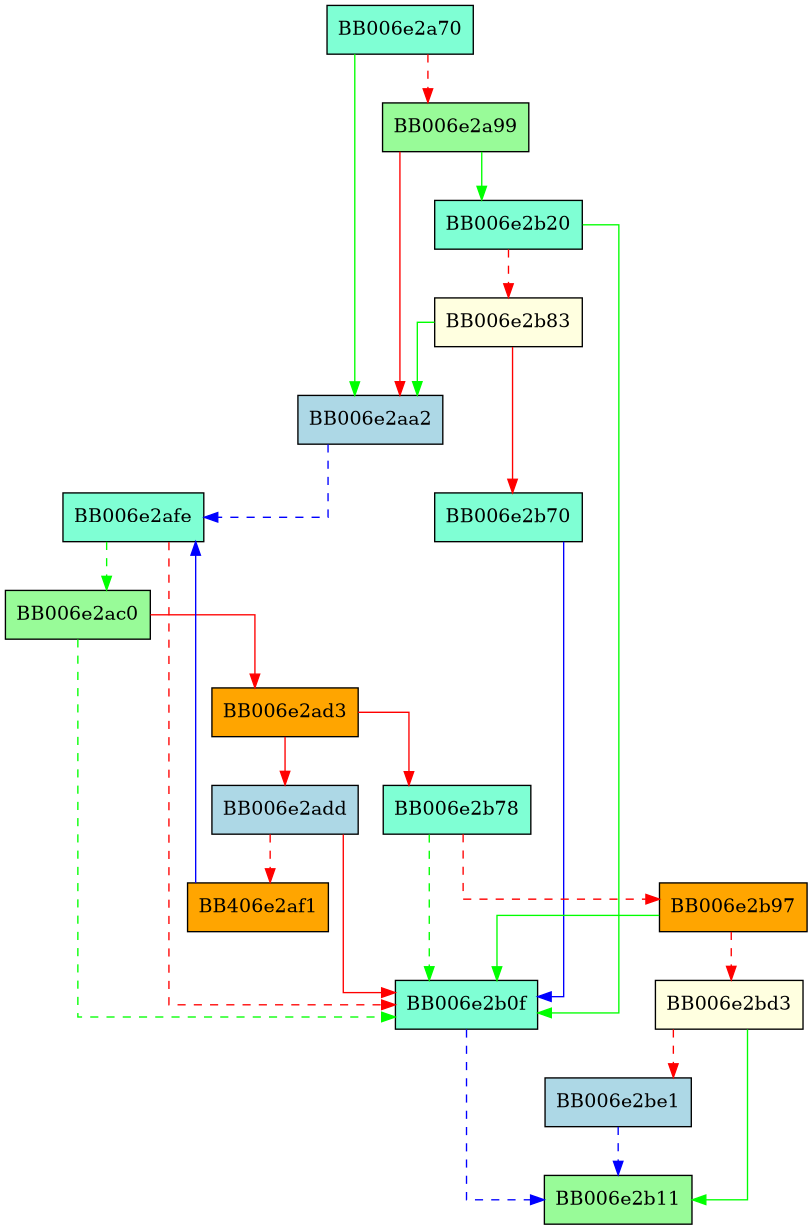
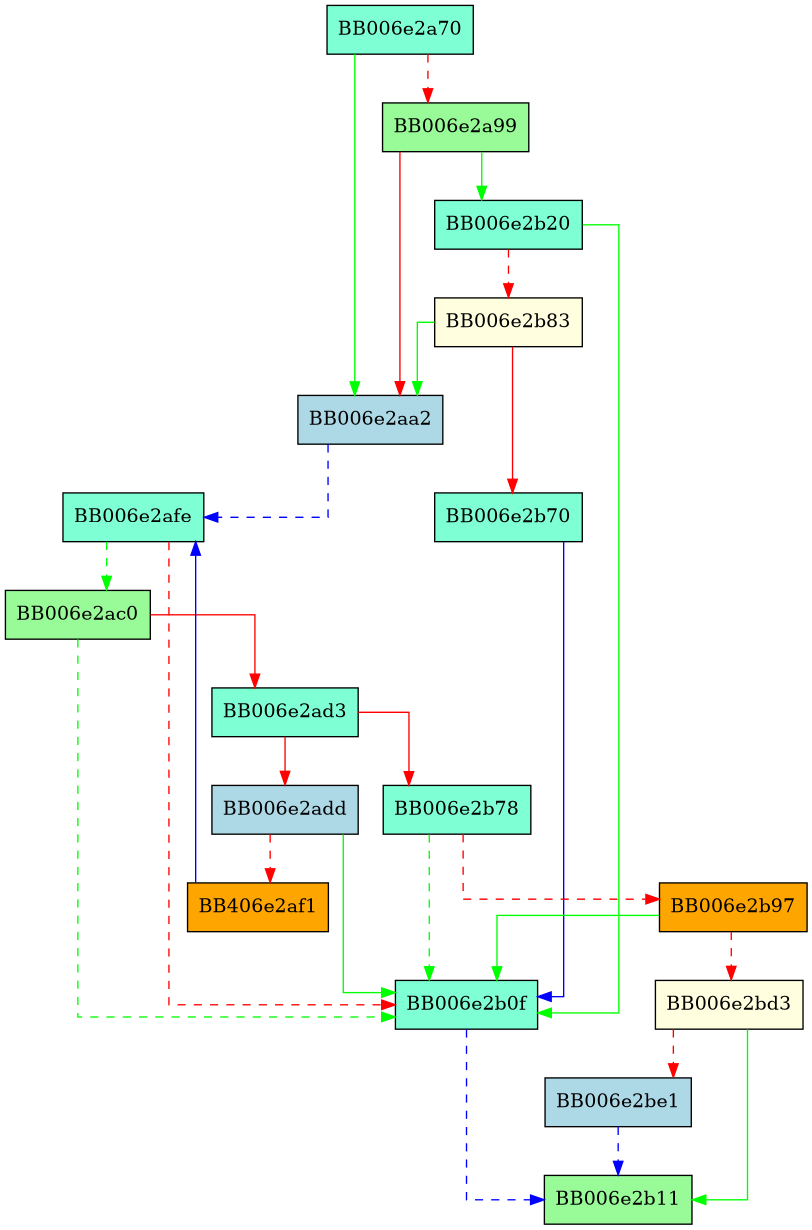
node "BB006e2ad3": fillcolor orange -> aquamarine
edge "BB006e2add" -> "BB006e2b0f": color red -> green
